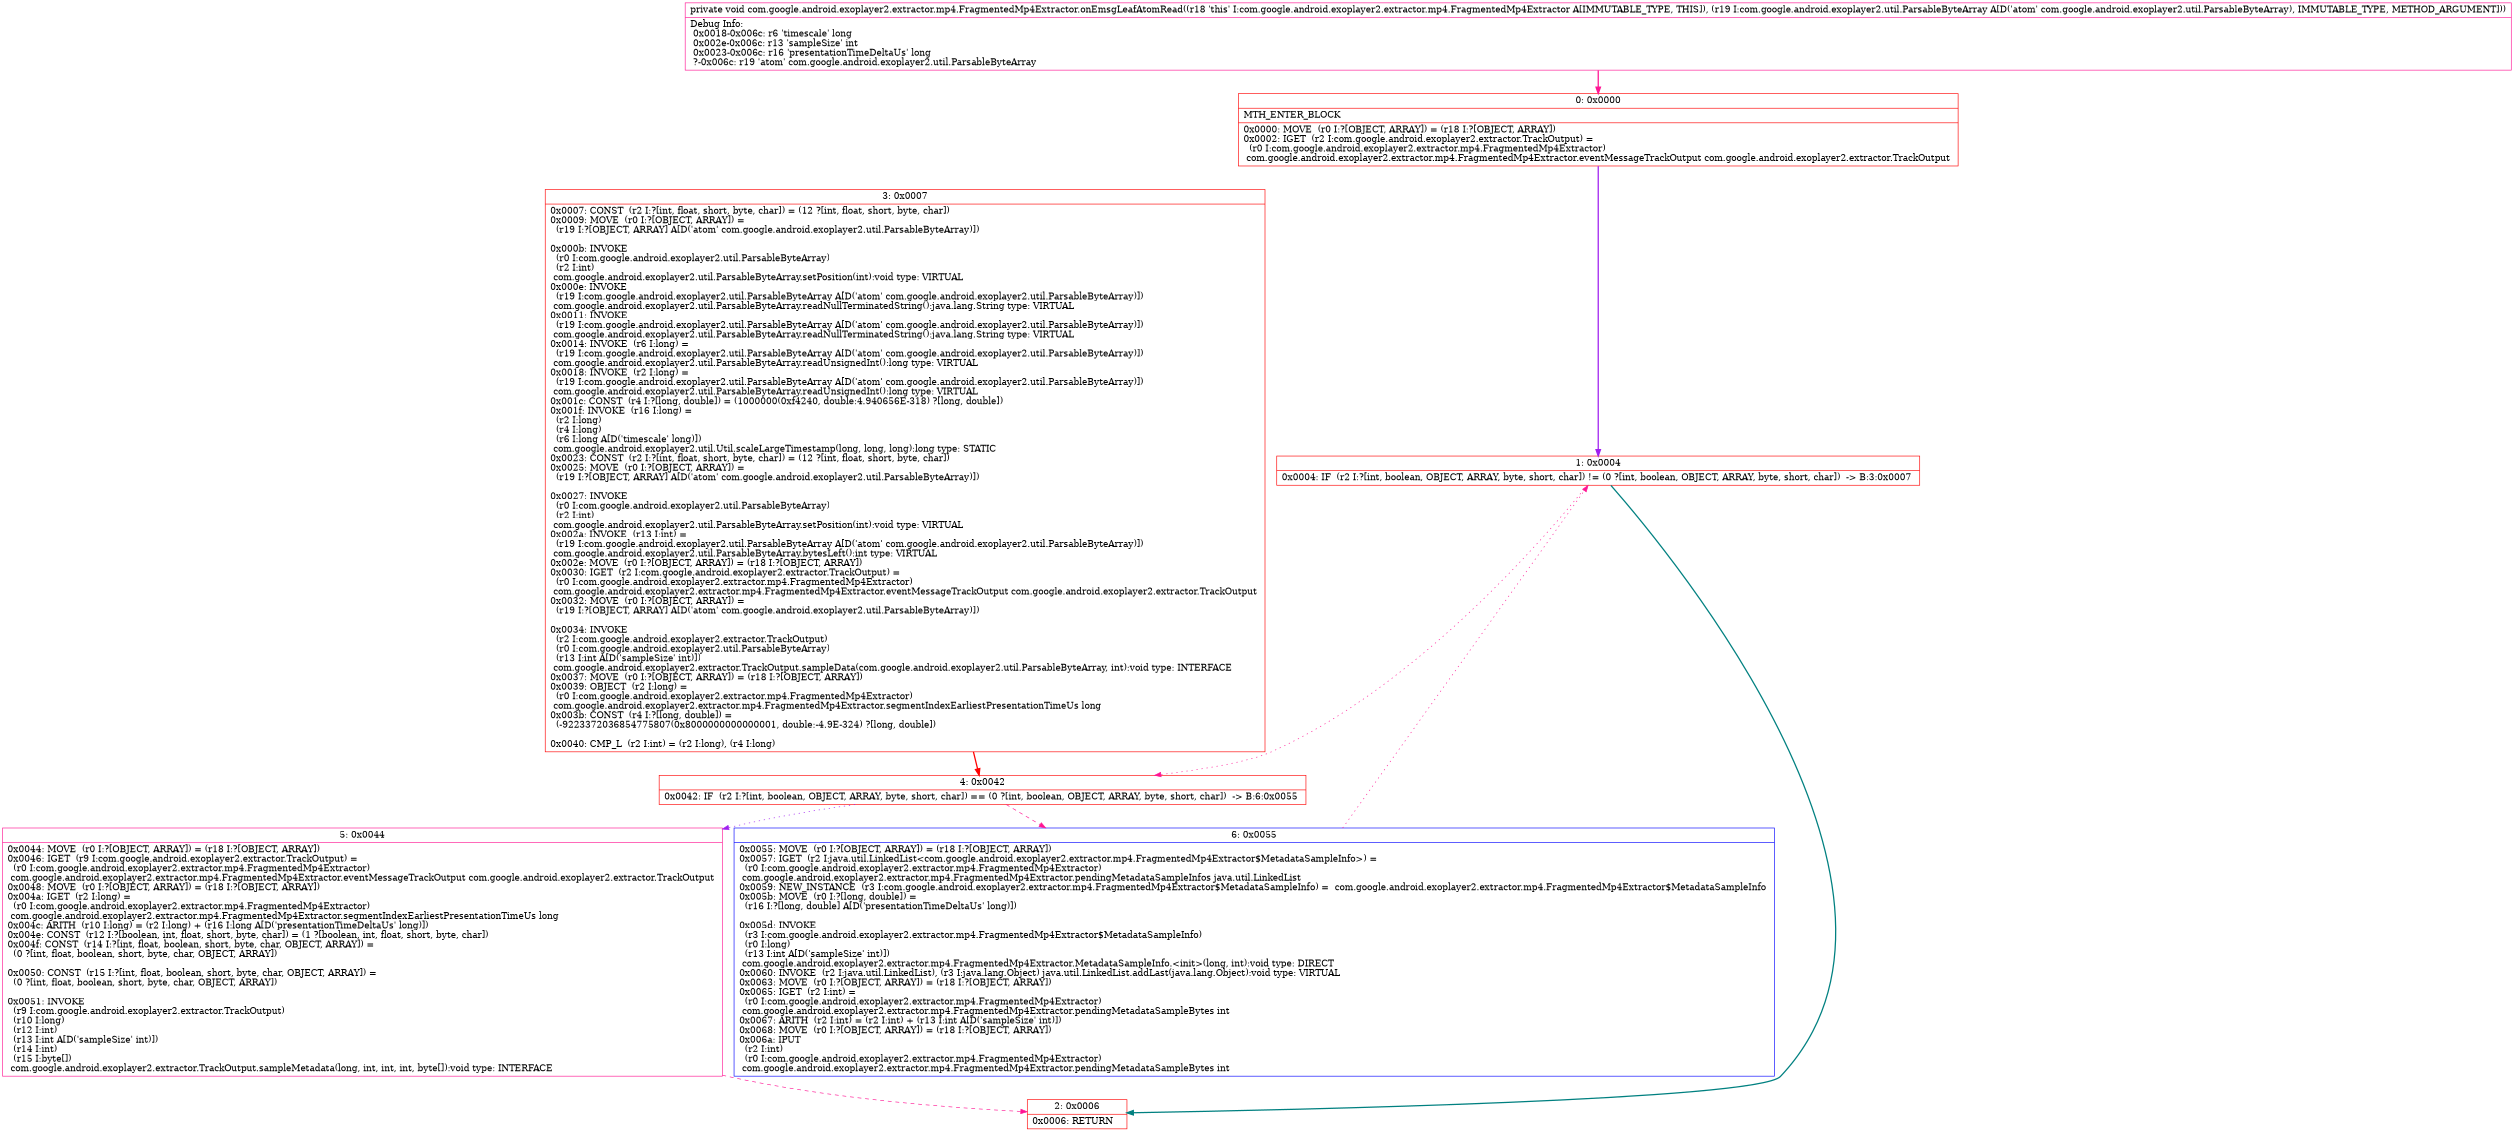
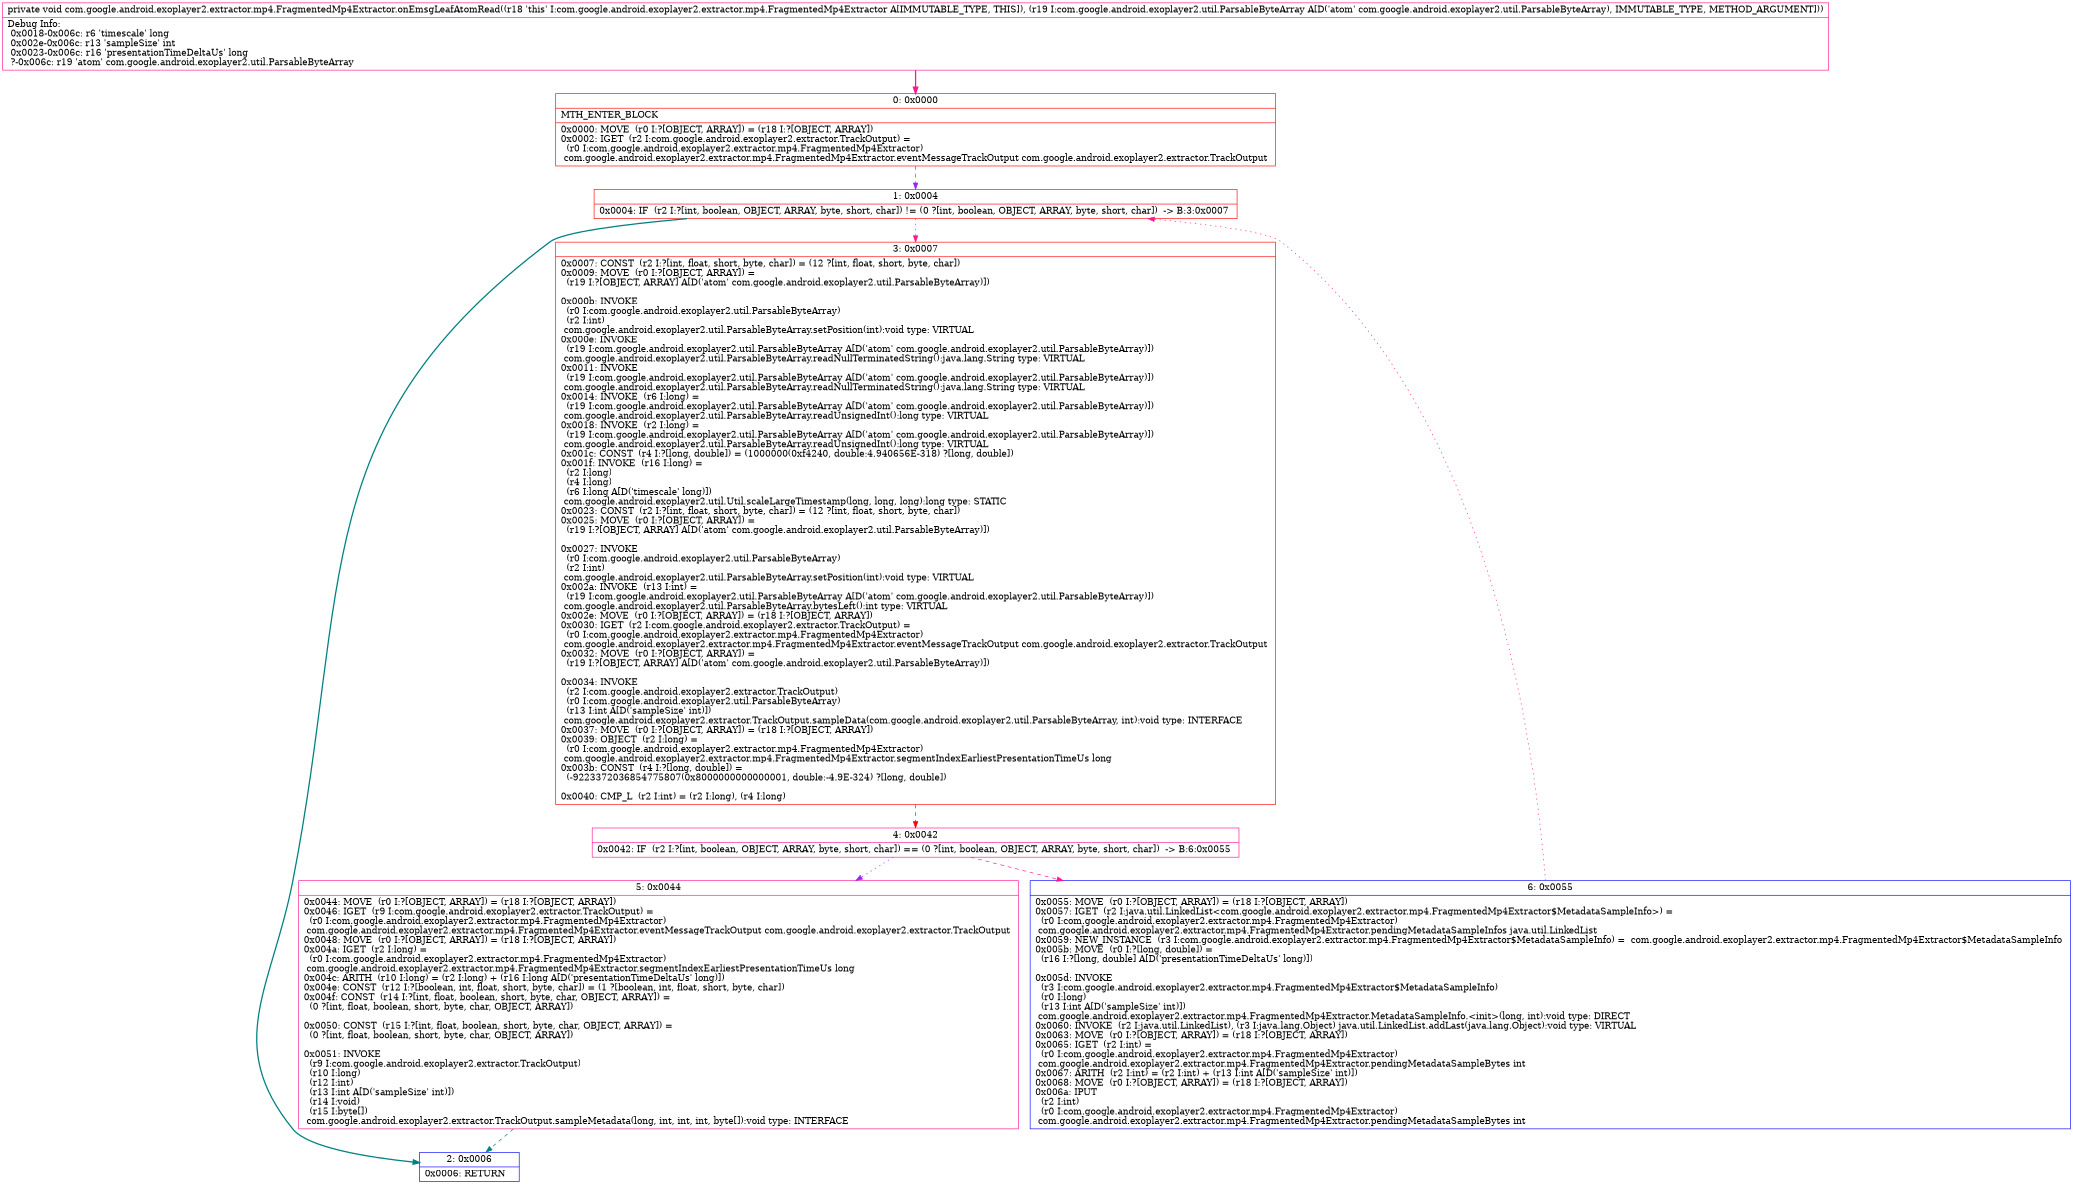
edge "0: 0x0000" -> "1: 0x0004": style bold -> dashed
edge "1: 0x0004" -> "4: 0x0042": now "1: 0x0004" -> "3: 0x0007"
edge "3: 0x0007" -> "4: 0x0042": style bold -> dashed
node "4: 0x0042": color red -> deeppink
node "5: 0x0044": text "(r14 I:int)" -> "(r14 I:void)"
edge "5: 0x0044" -> "2: 0x0006": color deeppink -> teal
node "2: 0x0006": color red -> blue
